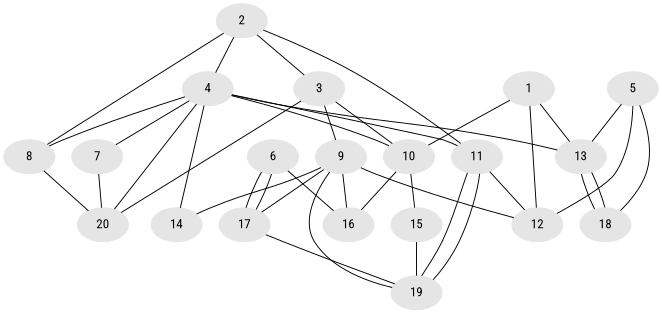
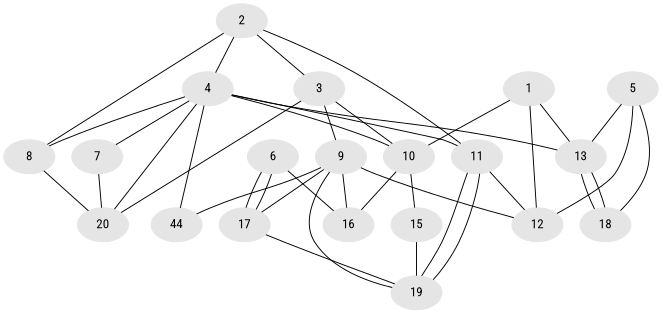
node "14": label "14" -> "44"
